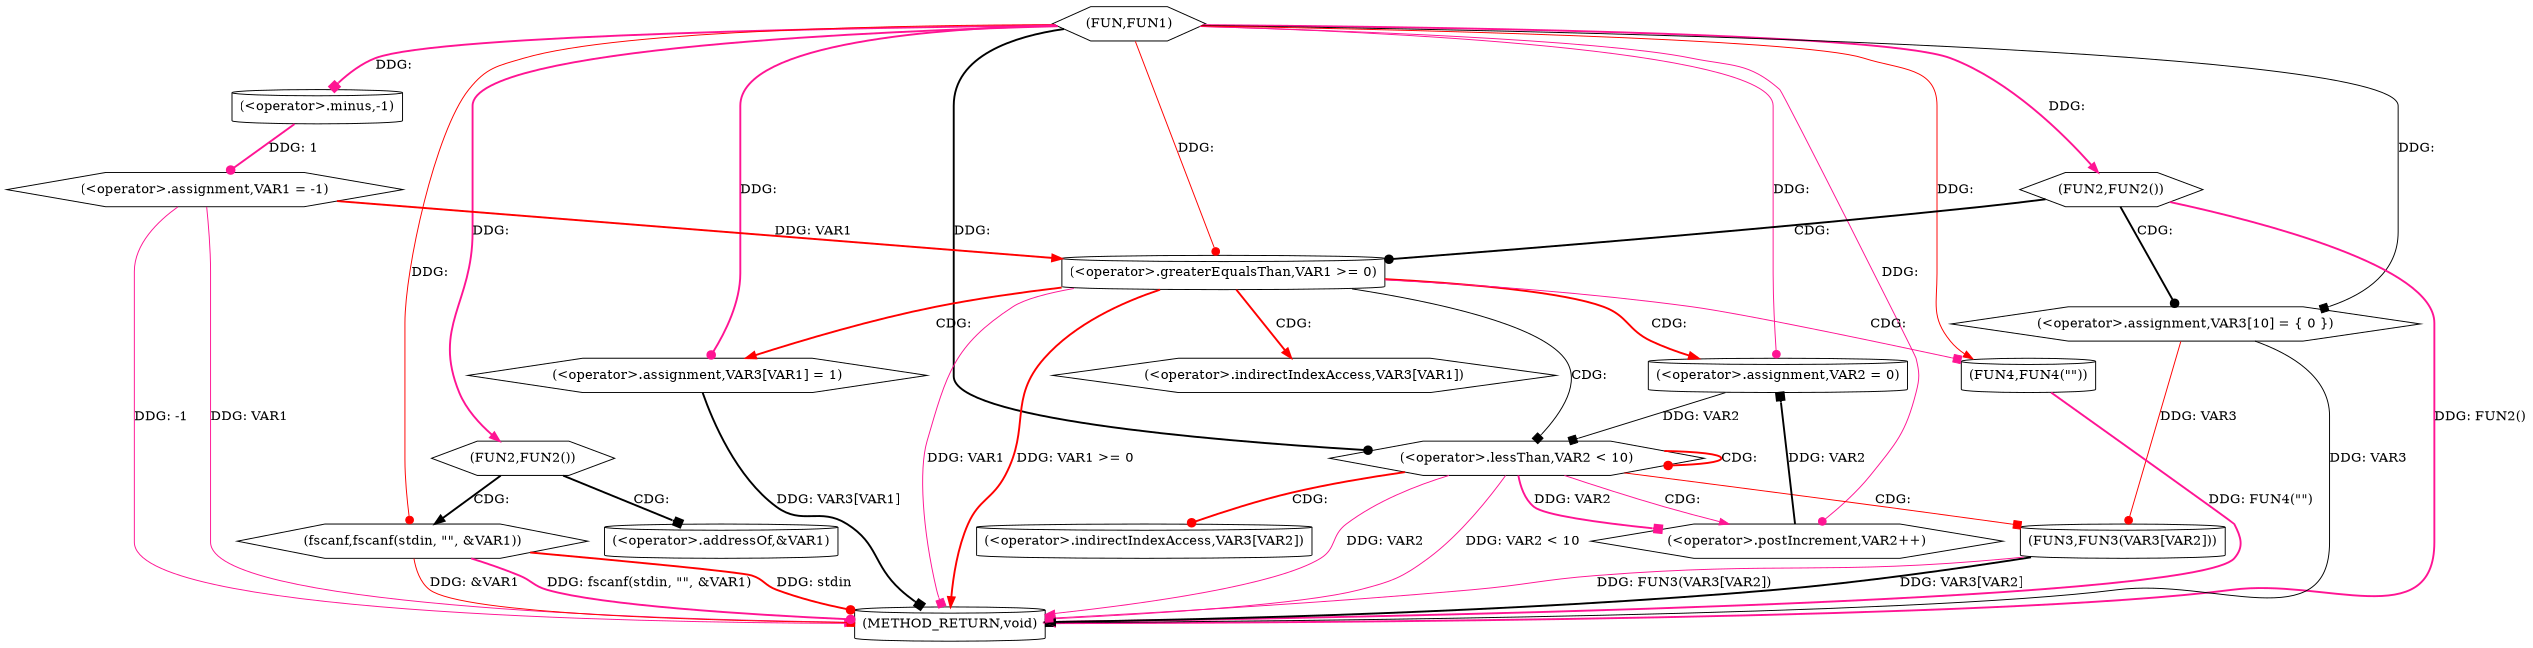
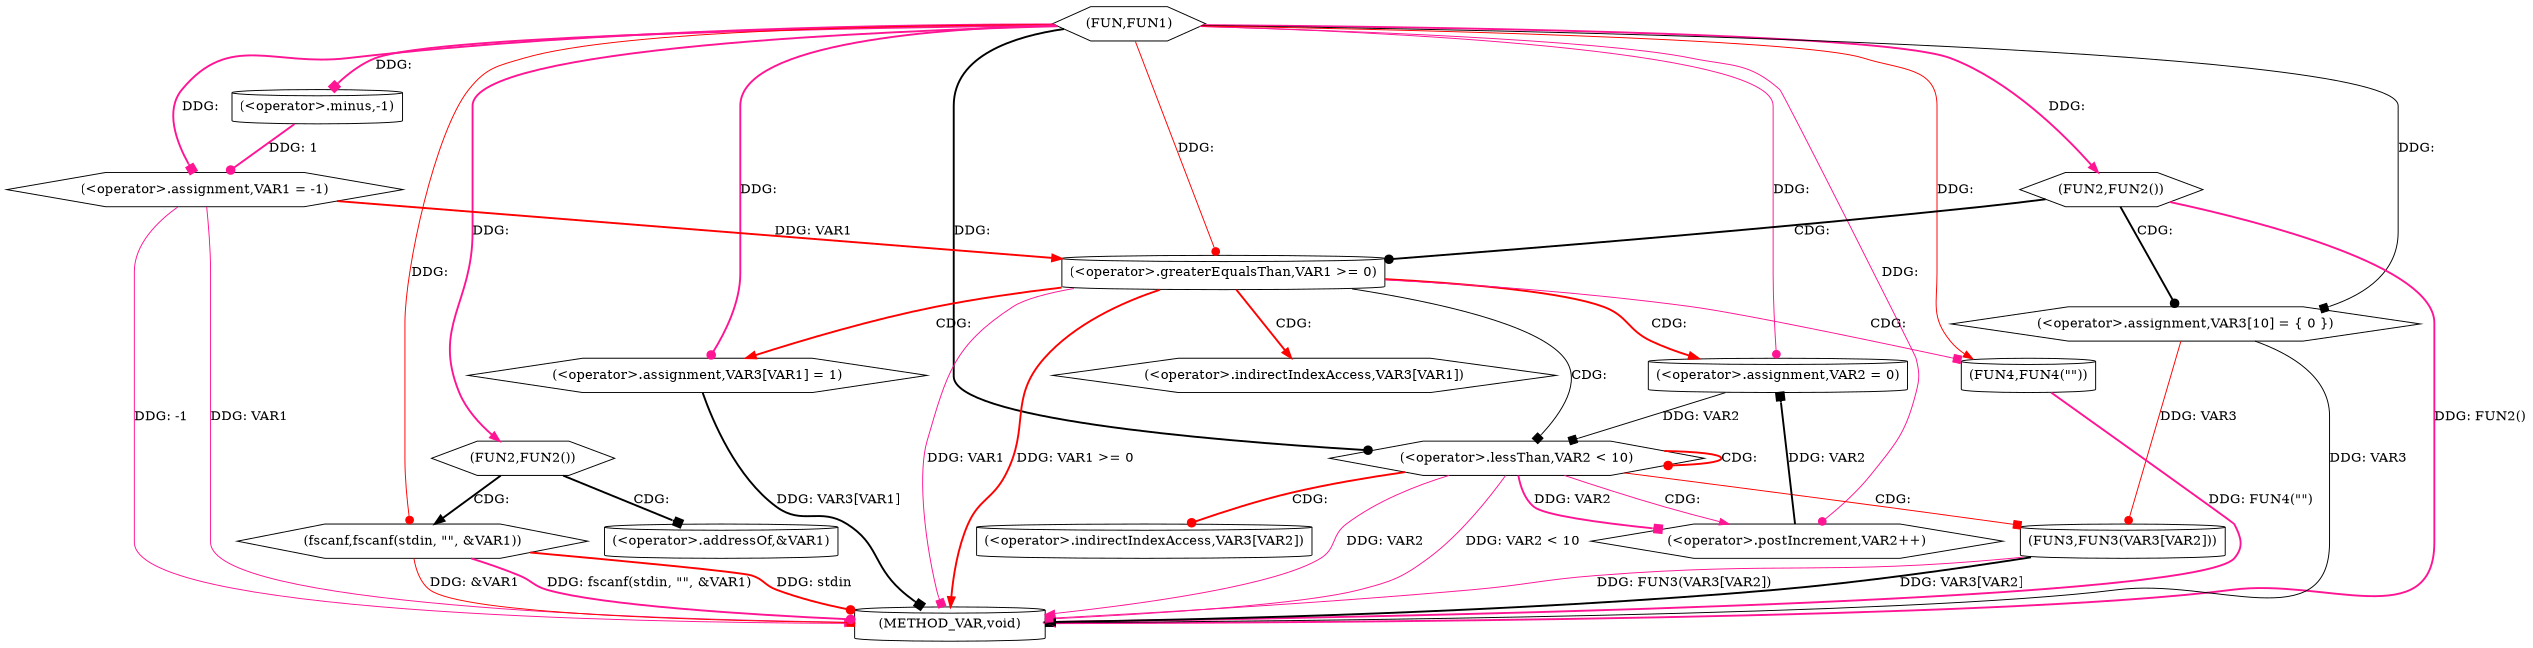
edge "(FUN,FUN1)" -> "(<operator>.assignment,VAR1 = -1)": added, label "DDG:"
node "(METHOD_RETURN,void)": label "(METHOD_RETURN,void)" -> "(METHOD_VAR,void)"
